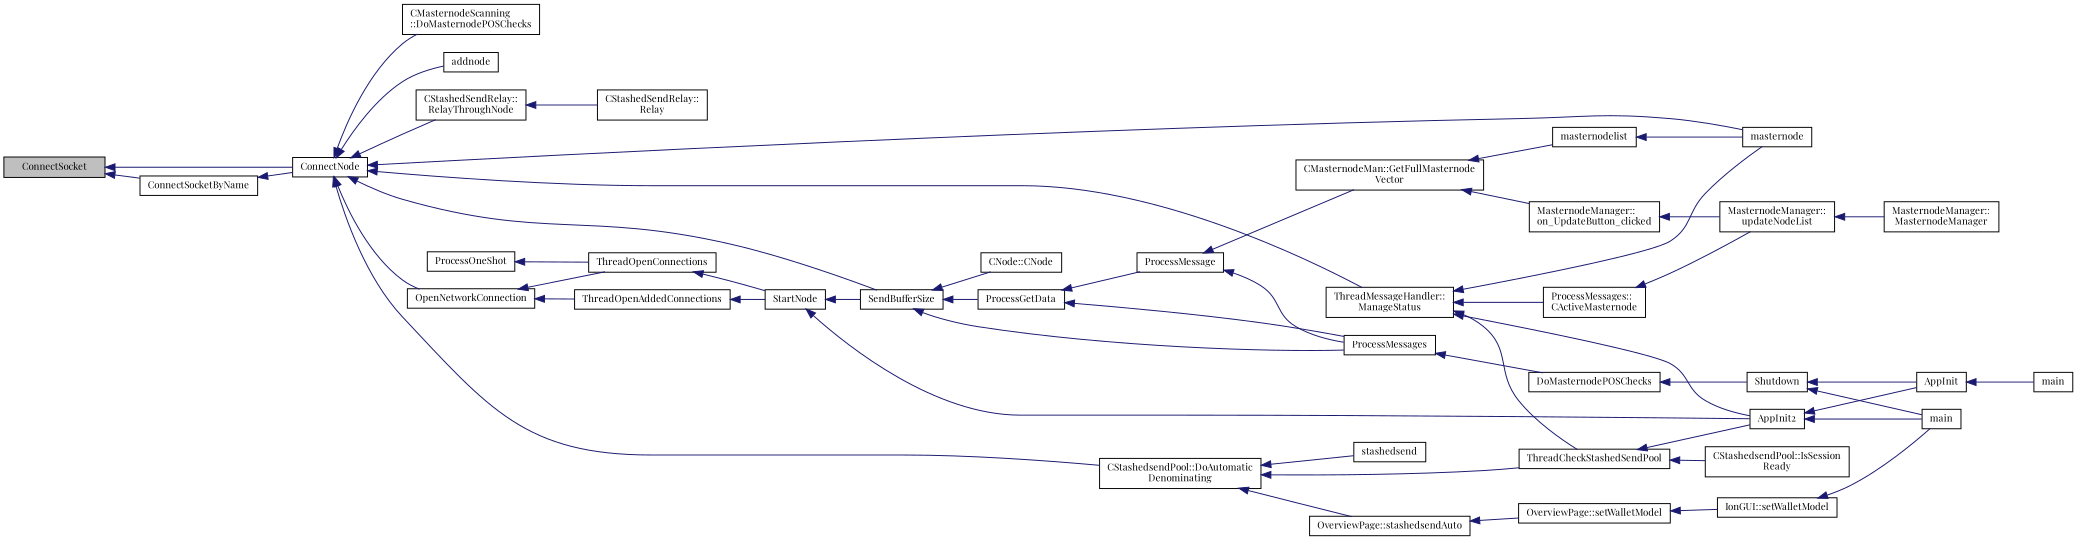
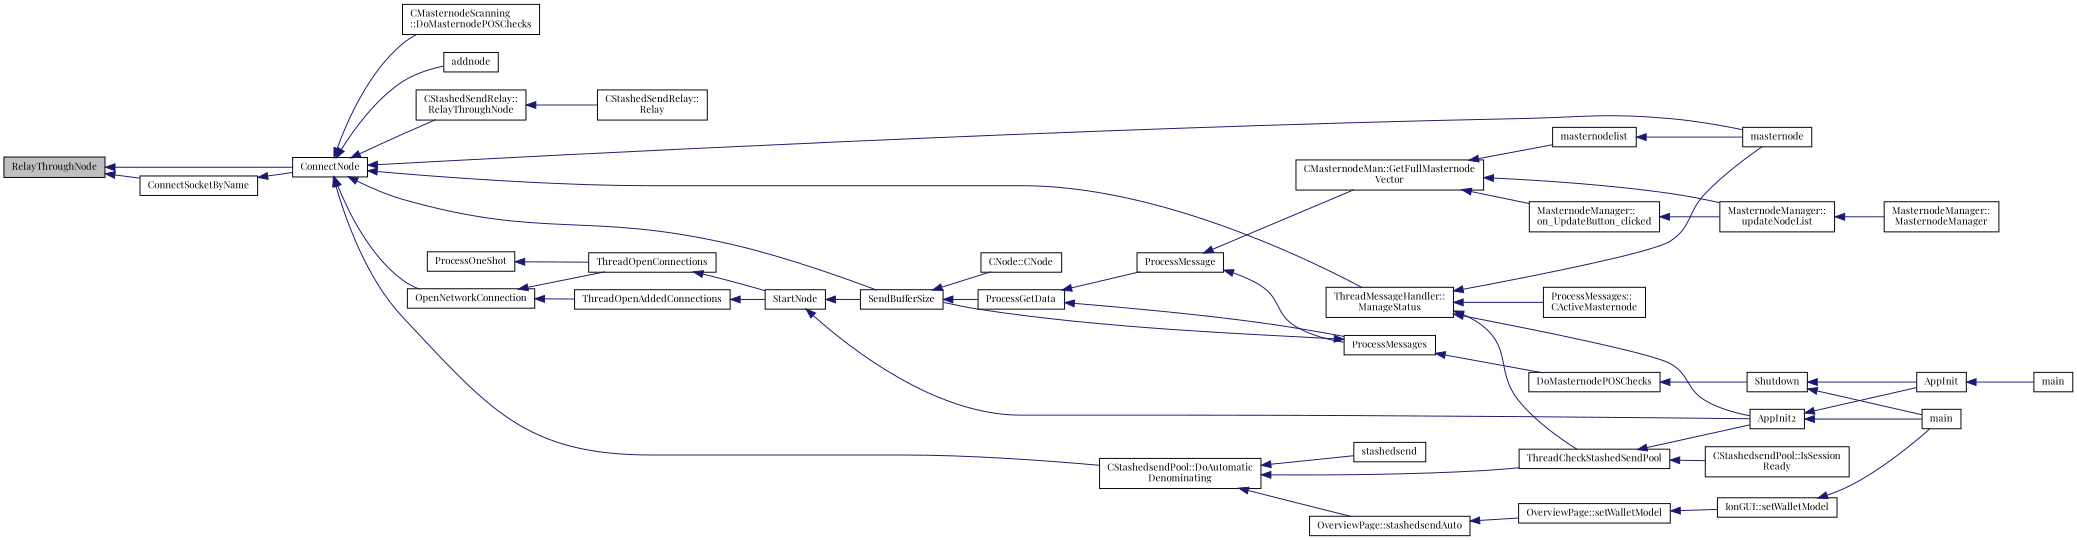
node "ConnectSocket": label "ConnectSocket" -> "RelayThroughNode"
edge "MasternodeManager:: updateNodeList" -> "ProcessMessages:: CActiveMasternode": now "MasternodeManager:: updateNodeList" -> "CMasternodeMan::GetFullMasternode Vector"
edge "ProcessMessages" -> "SendBufferSize": reversed
